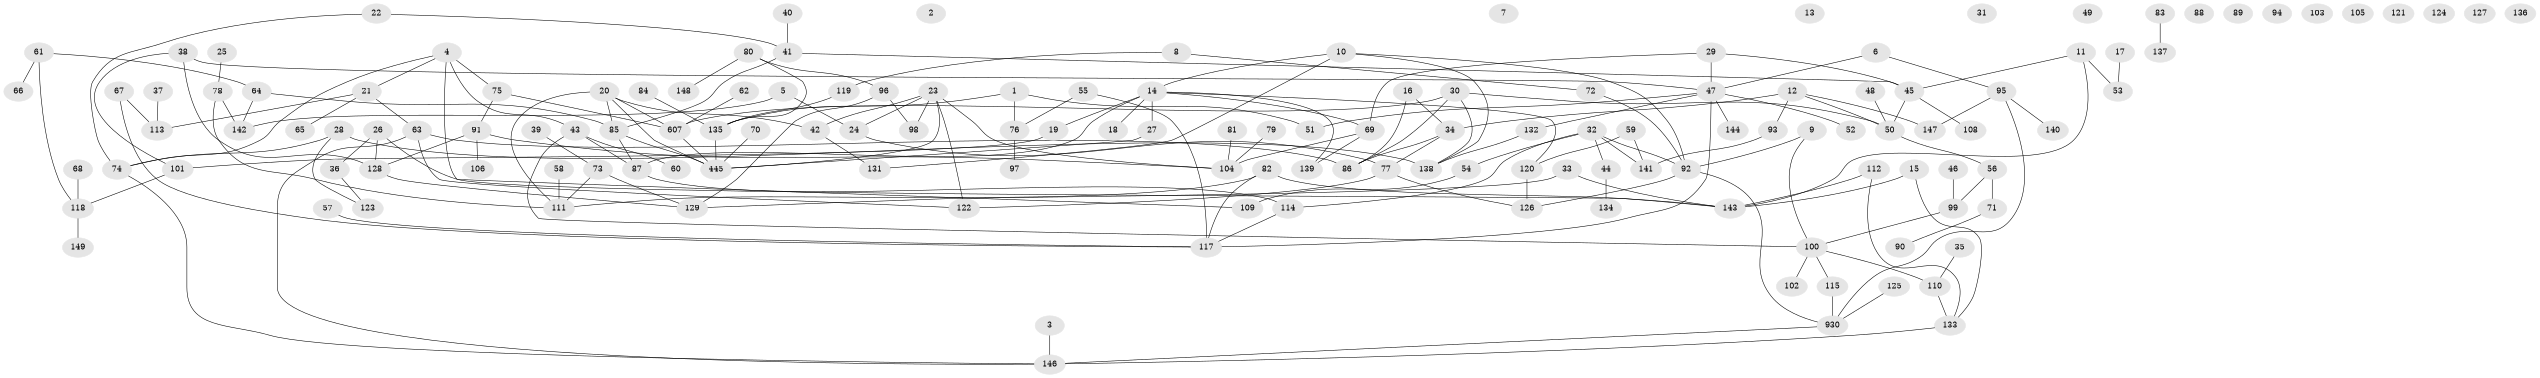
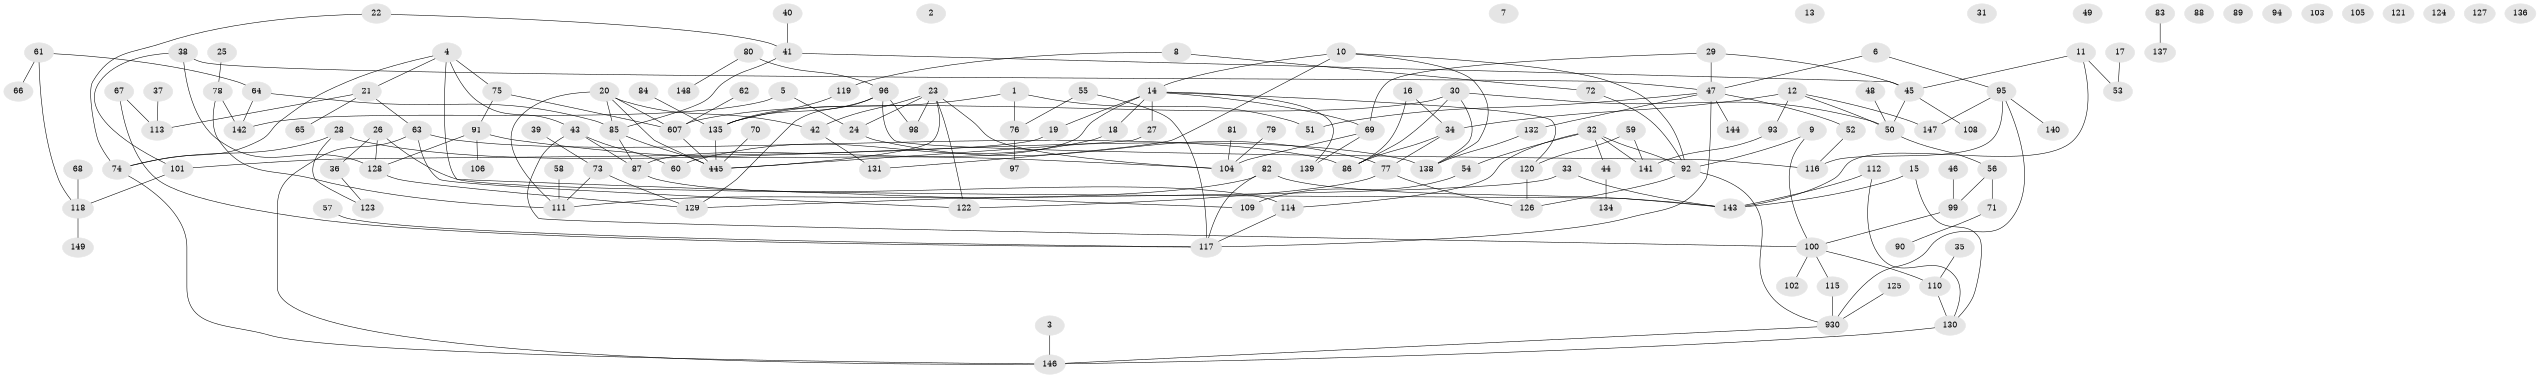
edge "80" -- "135": now "96" -- "135"
edge "18" -- "60": added
node "116": added
node "133": label "133" -> "130"
